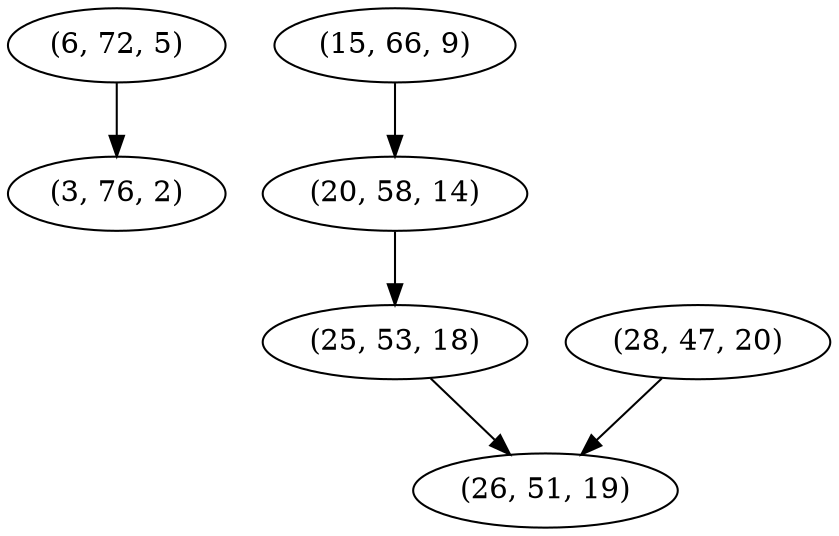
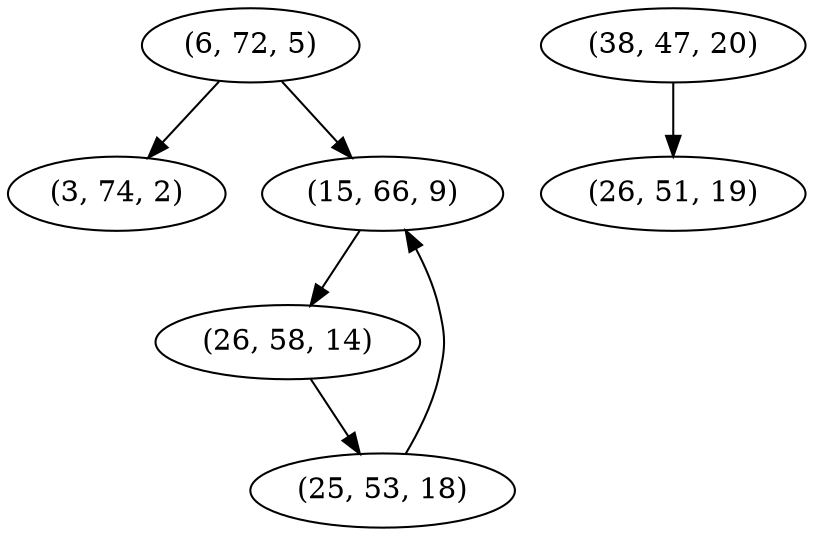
edge "(6, 72, 5)" -> "(15, 66, 9)": added
node "(3, 76, 2)": label "(3, 76, 2)" -> "(3, 74, 2)"
node "(20, 58, 14)": label "(20, 58, 14)" -> "(26, 58, 14)"
node "(28, 47, 20)": label "(28, 47, 20)" -> "(38, 47, 20)"
edge "(25, 53, 18)" -> "(26, 51, 19)": now "(25, 53, 18)" -> "(15, 66, 9)"
